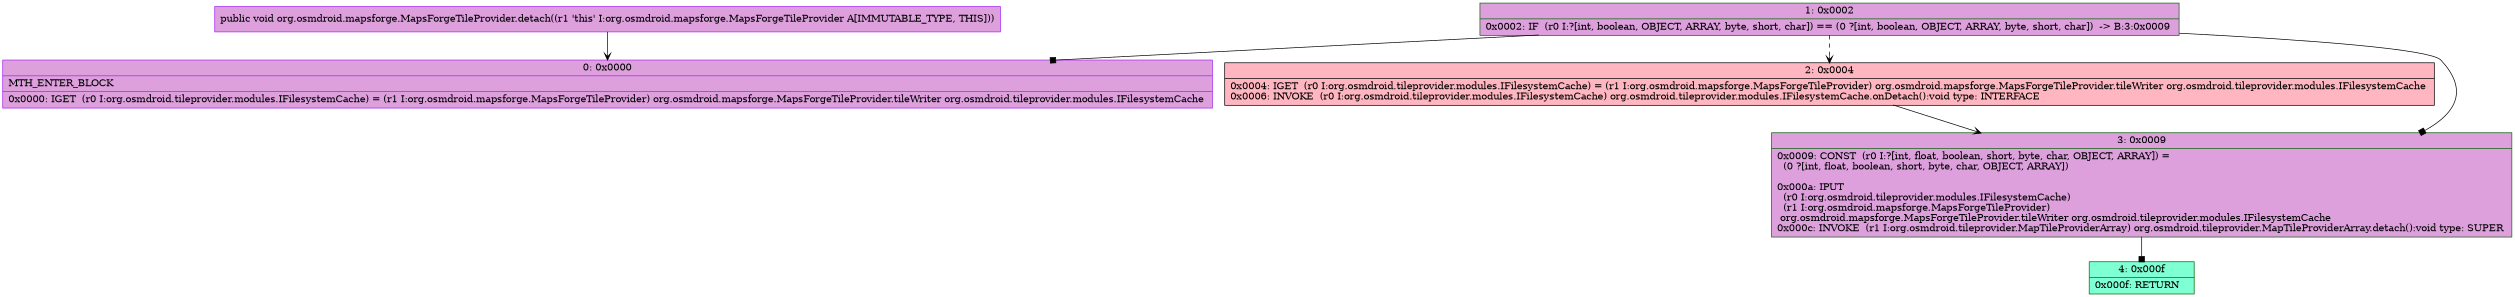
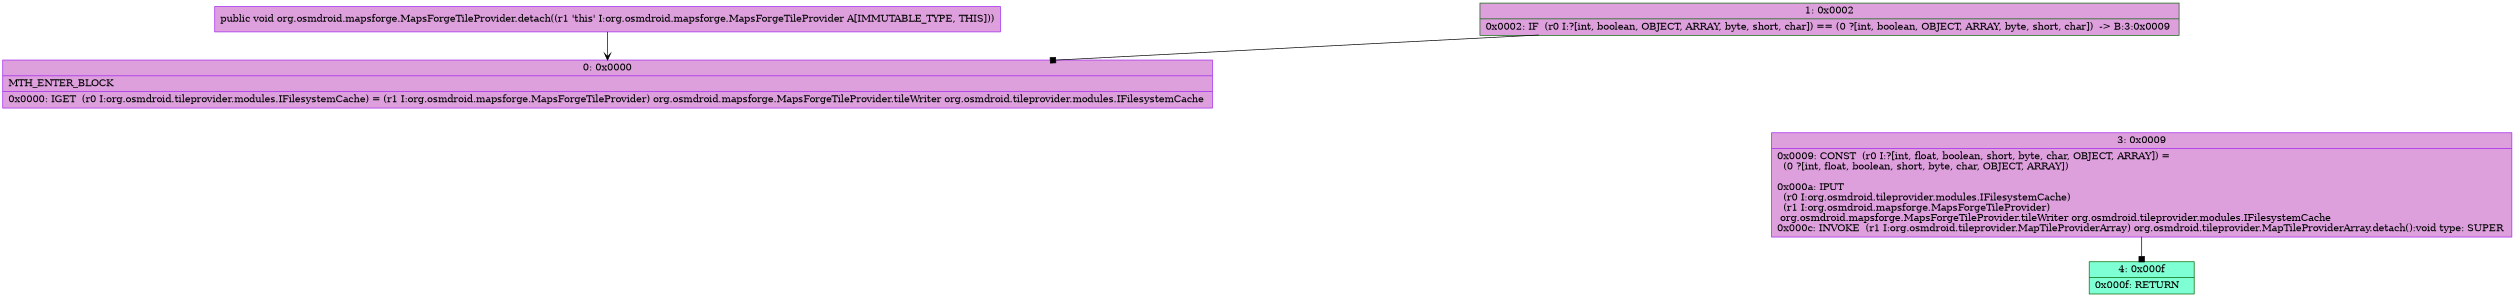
edge "1: 0x0002" -> "3: 0x0009": removed
node "2: 0x0004": removed
node "3: 0x0009": color darkgreen -> purple
